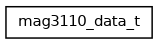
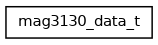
node "mag3110_data_t": label "mag3110_data_t" -> "mag3130_data_t"
